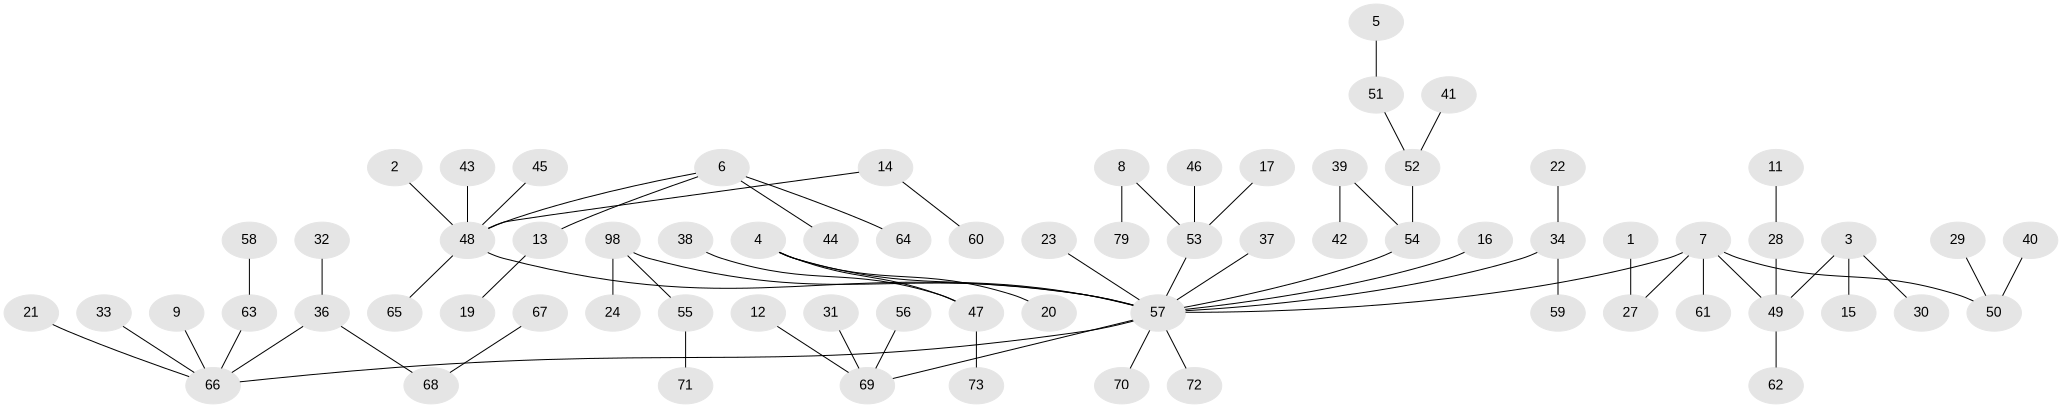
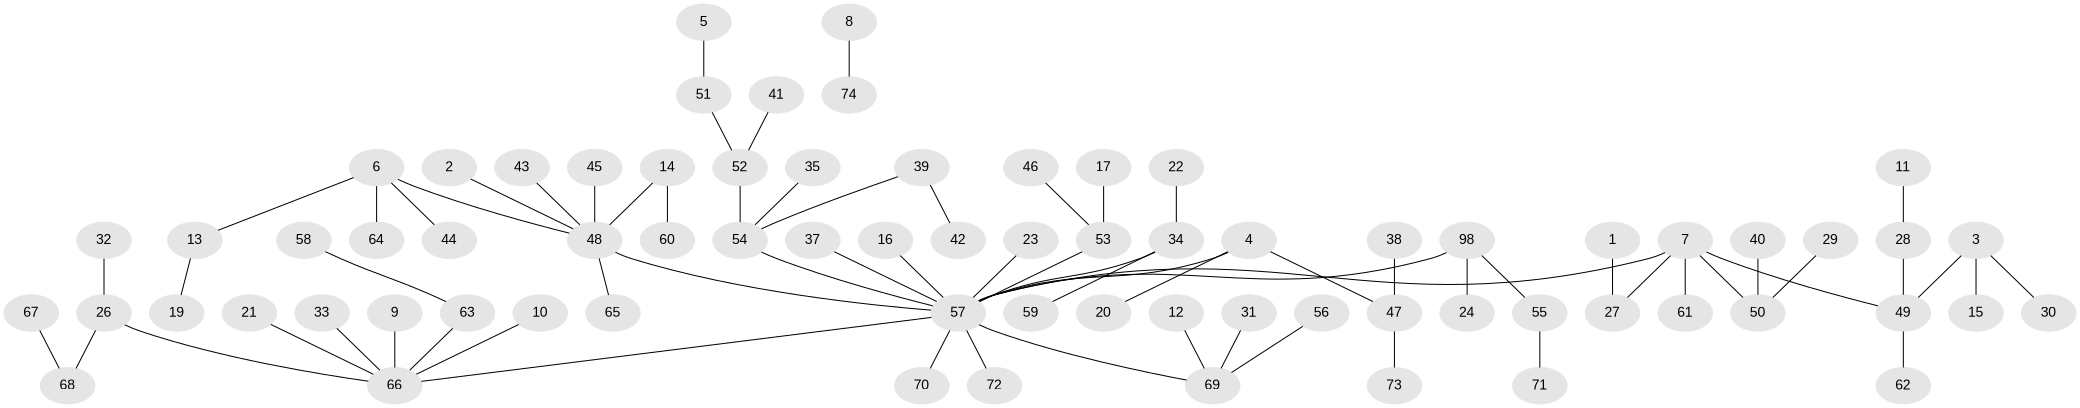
node "35": added
edge "8" -- "53": removed
node "79": label "79" -> "74"
node "36": label "36" -> "26"
node "10": added
